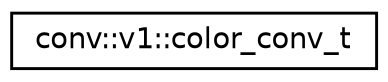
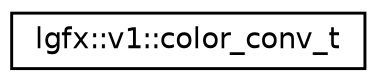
node "conv::v1::color_conv_t": label "conv::v1::color_conv_t" -> "lgfx::v1::color_conv_t"
